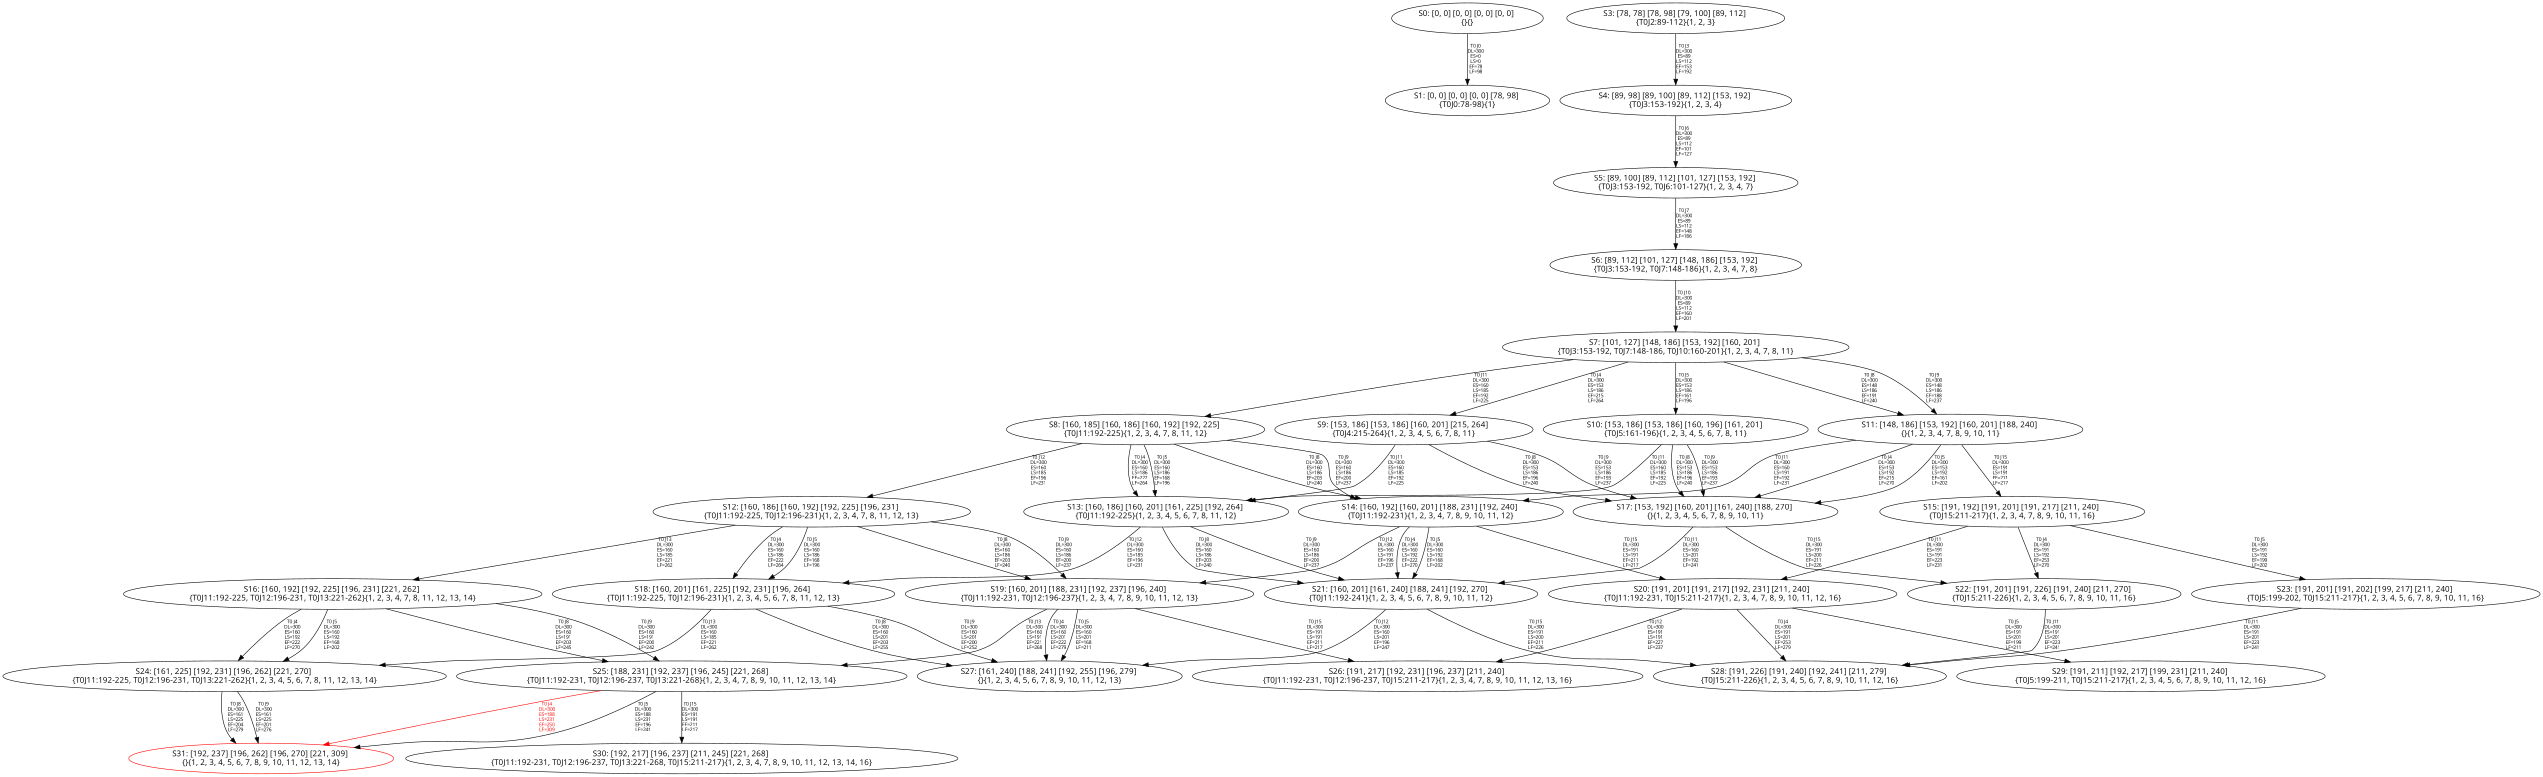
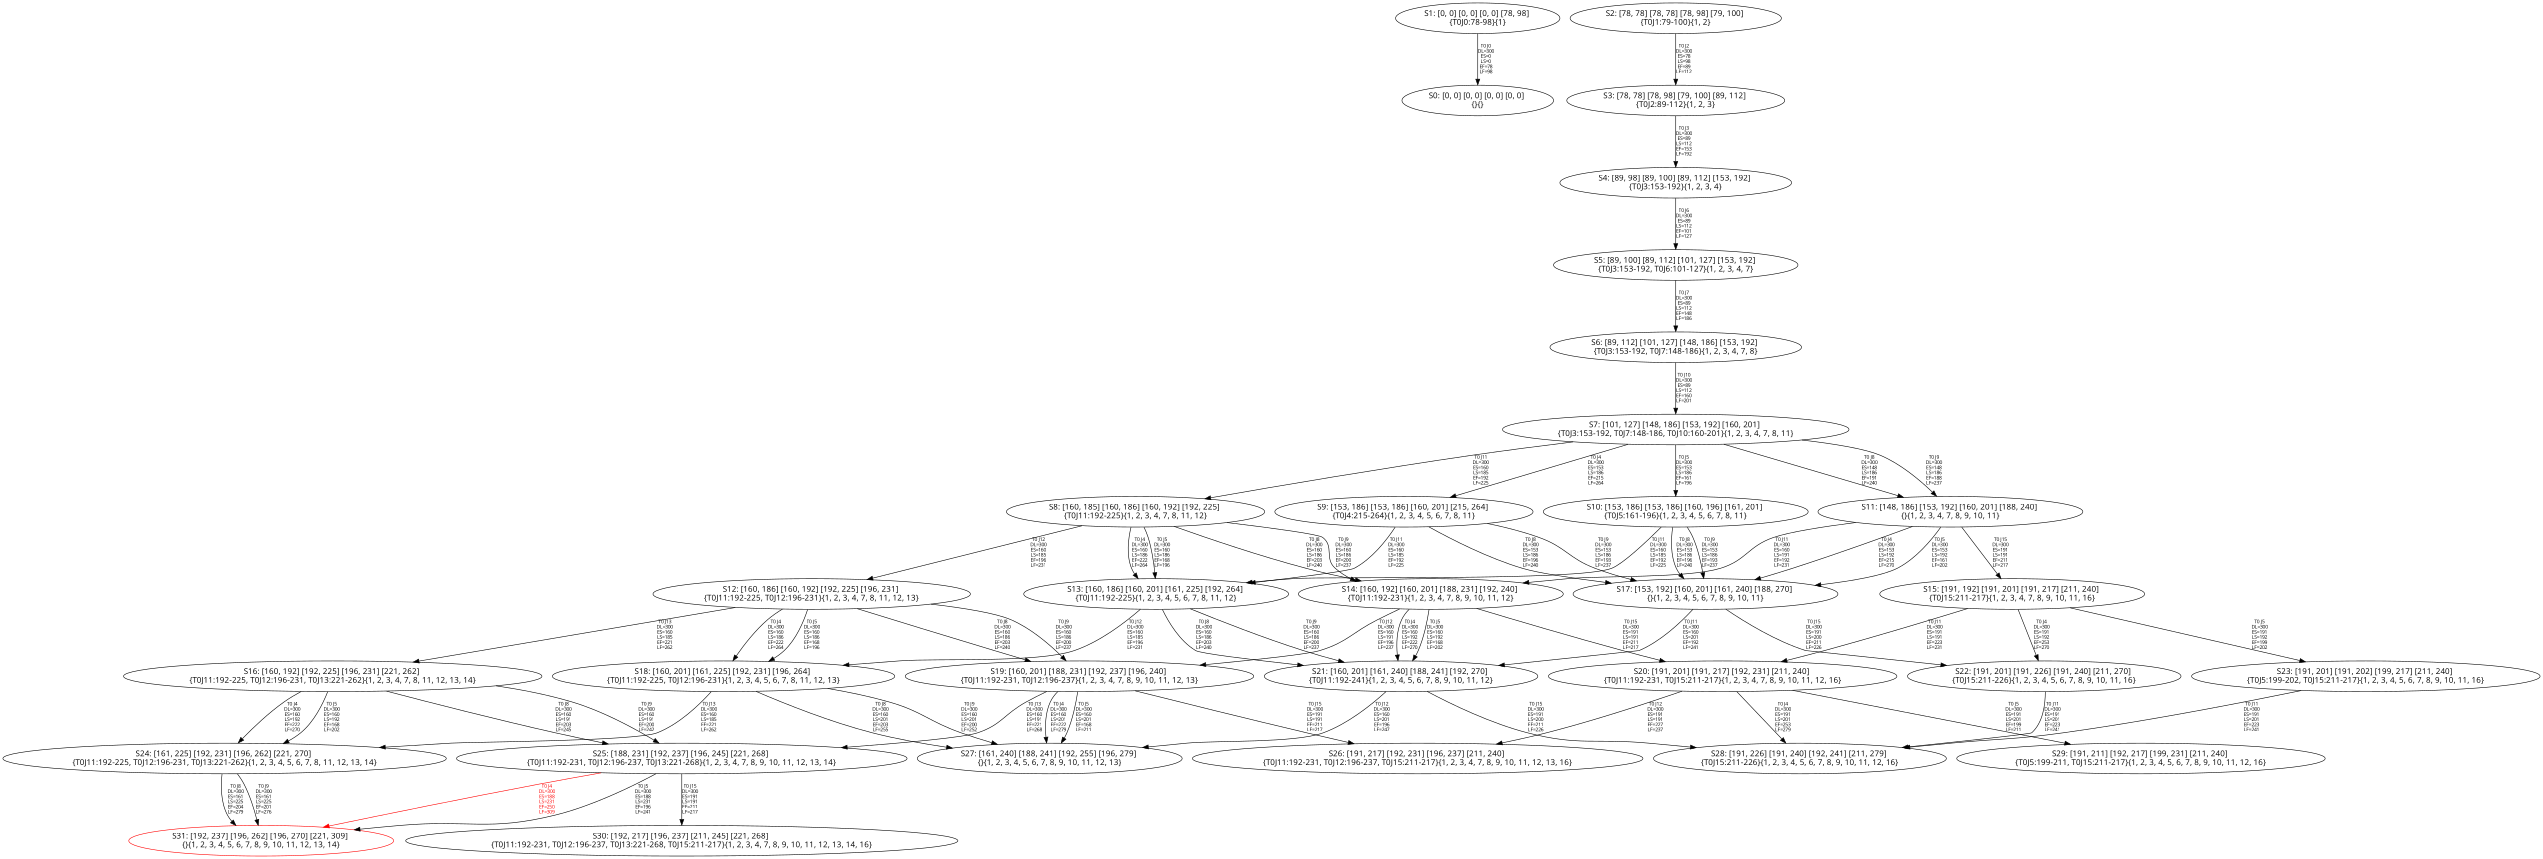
node "S2: [78, 78] [78, 78] [78, 98] [79, 100] {T0J1:79-100}{1, 2}": added
edge "S0: [0, 0] [0, 0] [0, 0] [0, 0] {}{}" -> "S1: [0, 0] [0, 0] [0, 0] [78, 98] {T0J0:78-98}{1}": reversed
